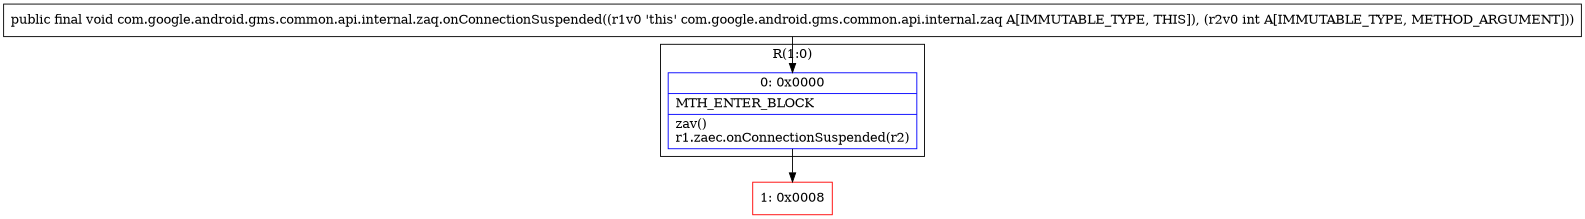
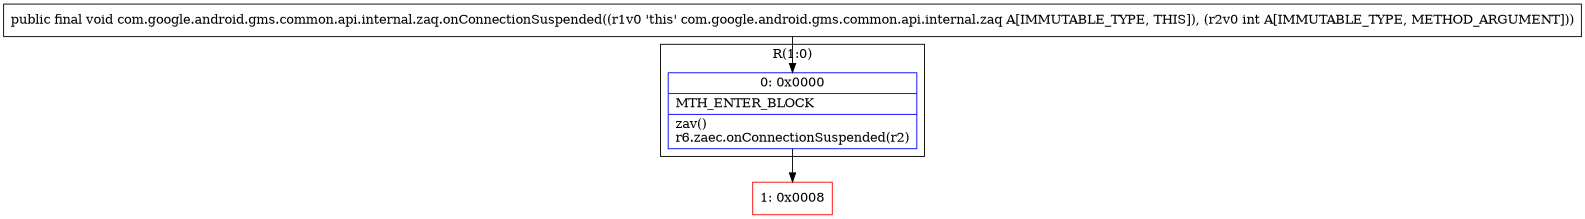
node "0: 0x0000": text "r1.zaec.onConnectionSuspended(r2)" -> "r6.zaec.onConnectionSuspended(r2)"
